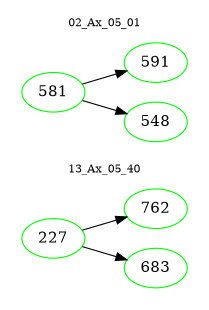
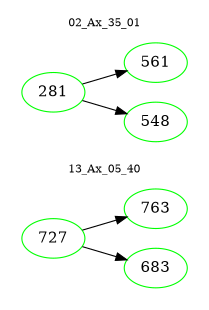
cluster "02_Ax_05_01": label "02_Ax_05_01" -> "02_Ax_35_01"
node "591": label "591" -> "561"
node "581": label "581" -> "281"
node "762": label "762" -> "763"
node "227": label "227" -> "727"
